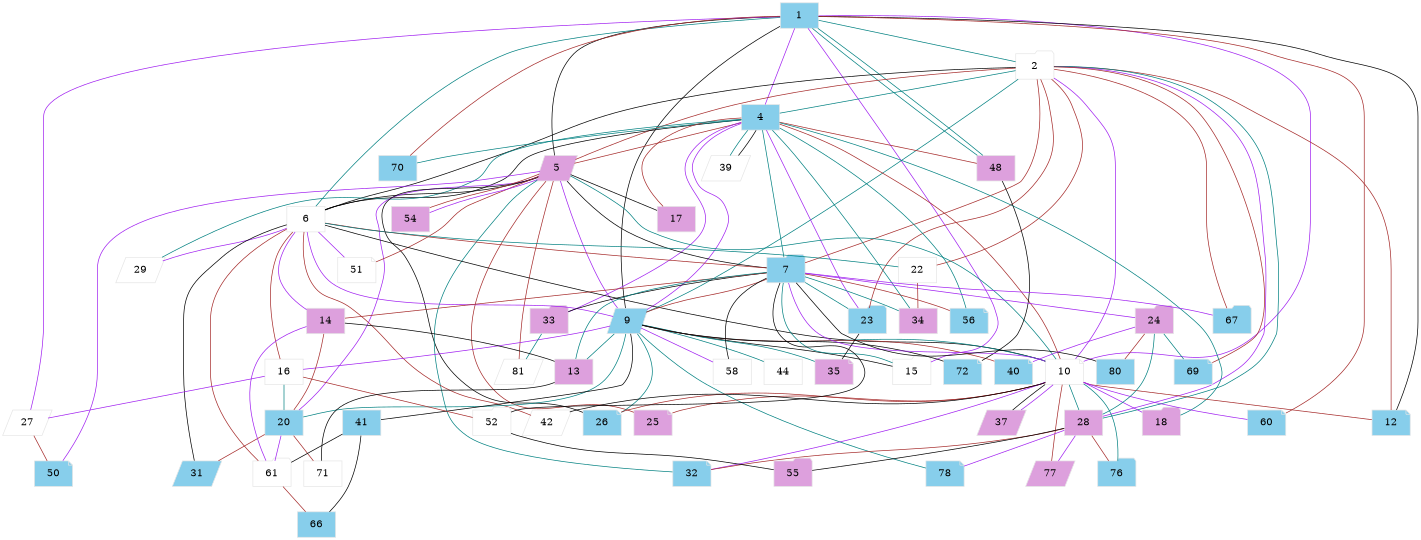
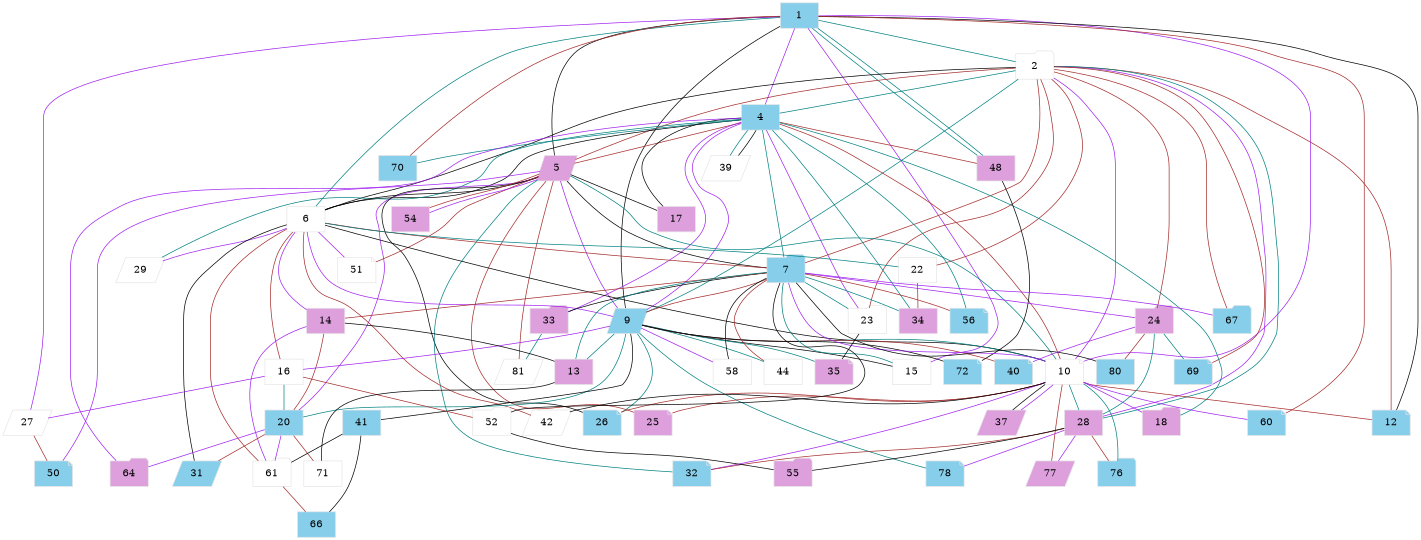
edge "4" -- "17": color brown -> black
edge "2" -- "24": added
edge "7" -- "44": added
node "23": fillcolor skyblue -> white
node "64": added
